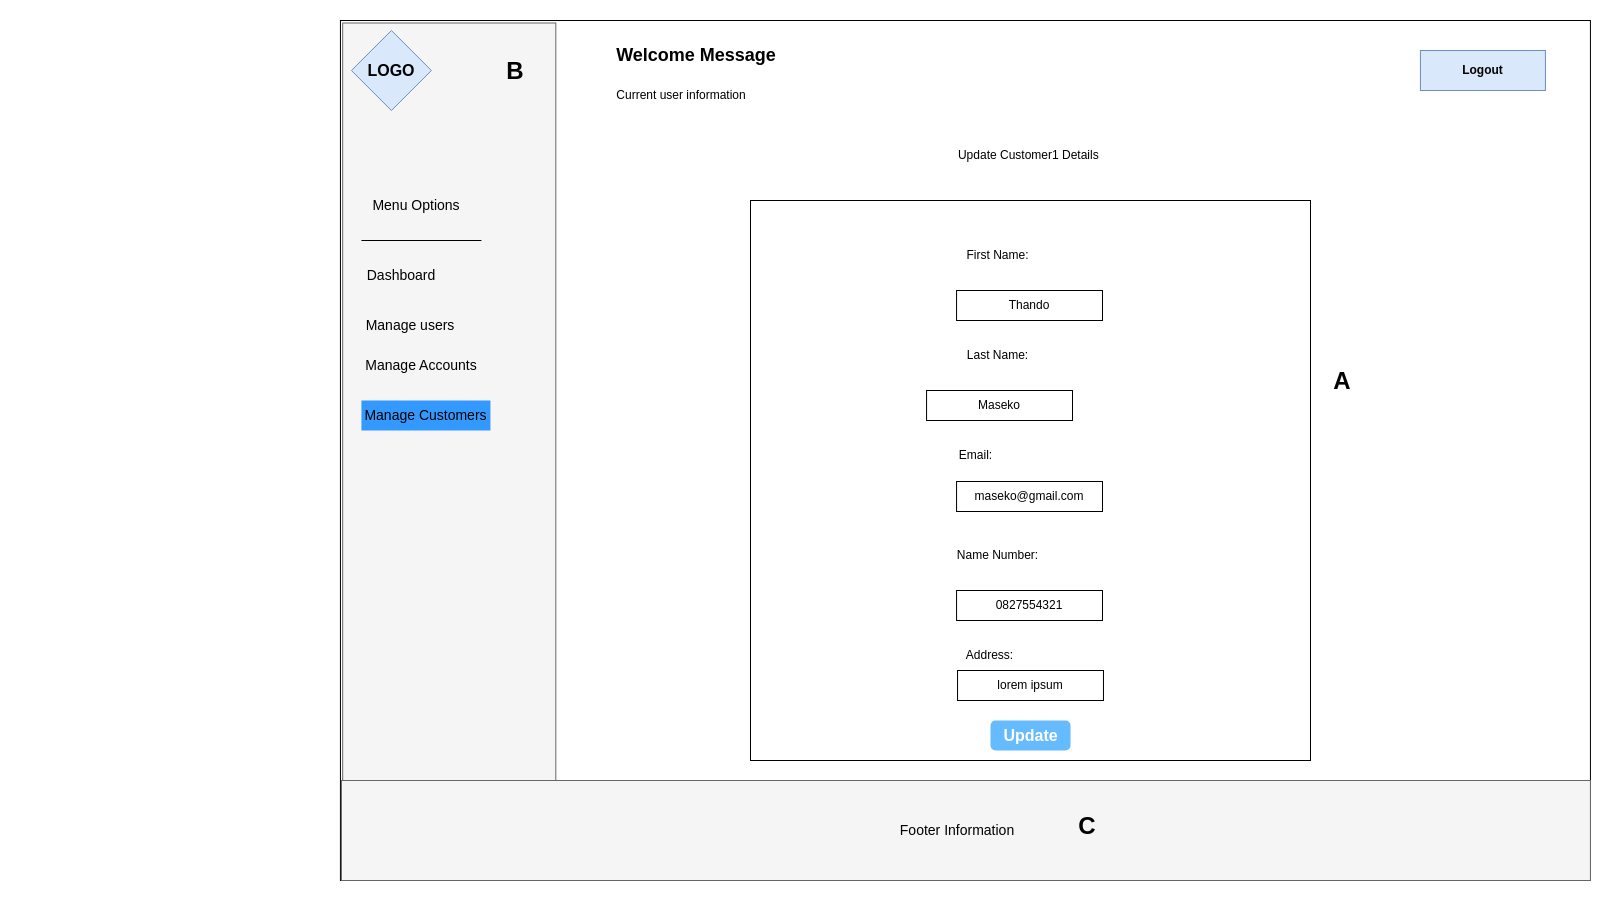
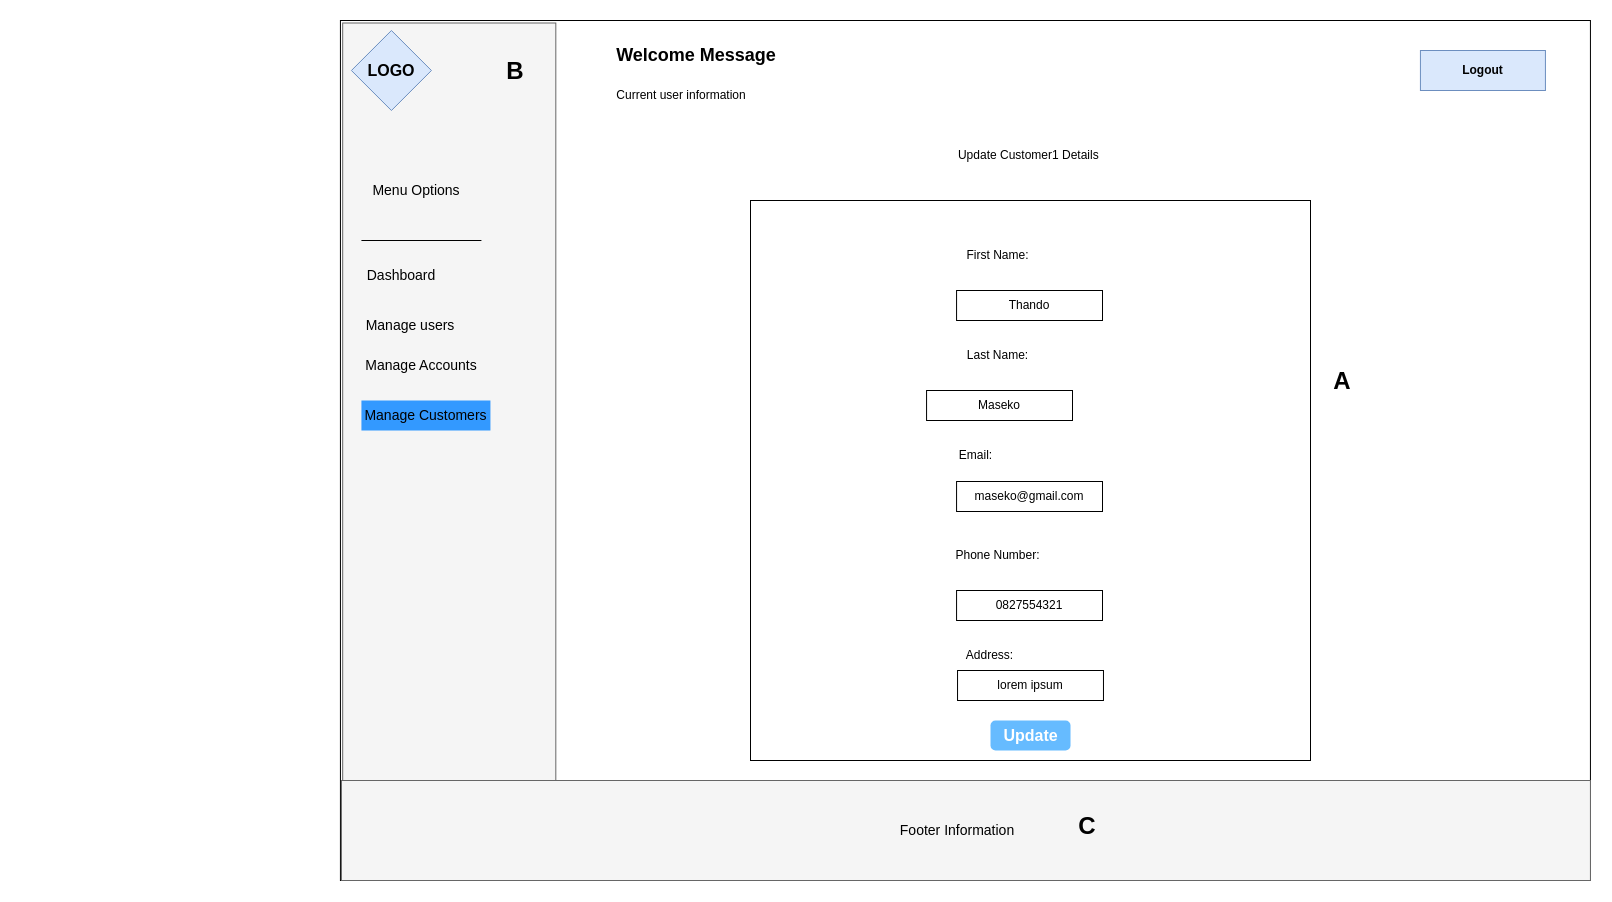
node "Menu Options": moved (416, 206) -> (416, 191)
node "Name Number:": label "Name Number:" -> "Phone Number:"
